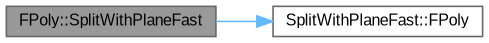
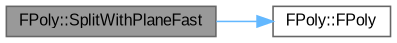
node "SplitWithPlaneFast::FPoly": label "SplitWithPlaneFast::FPoly" -> "FPoly::FPoly"
